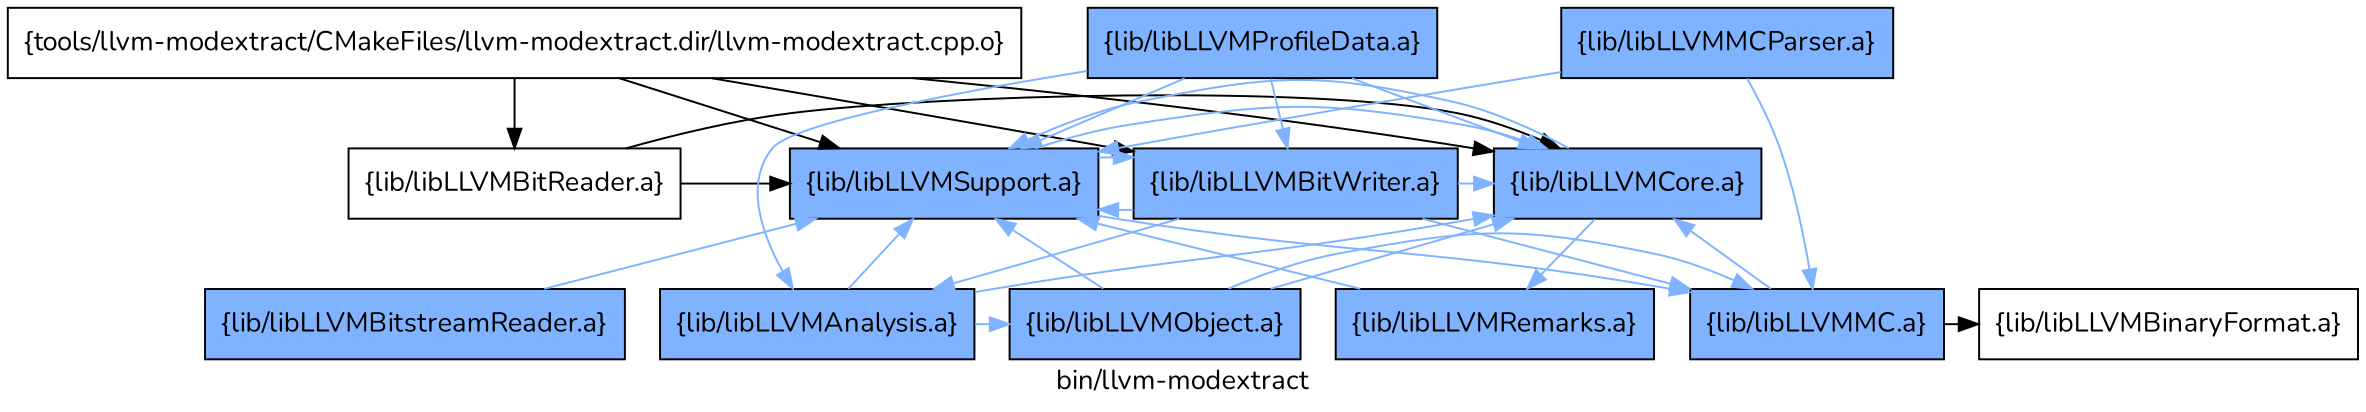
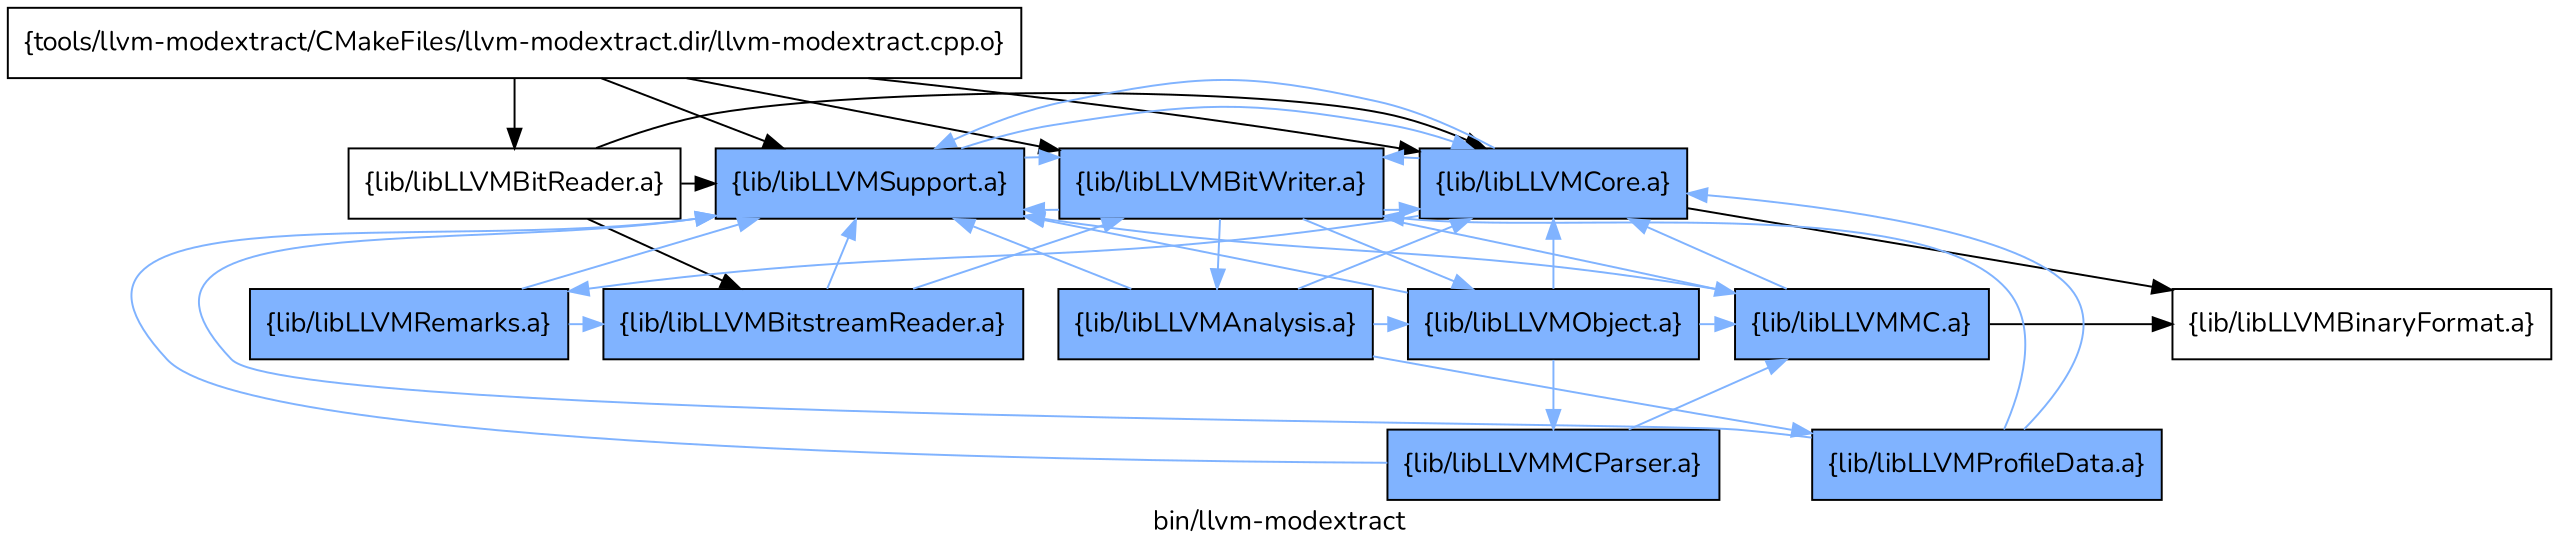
edge "{lib/libLLVMProfileData.a}" -> "{lib/libLLVMAnalysis.a}": reversed
edge "{lib/libLLVMCore.a}" -> "{lib/libLLVMBitWriter.a}": added
edge "{lib/libLLVMBitWriter.a}" -> "{lib/libLLVMObject.a}": added
edge "{lib/libLLVMSupport.a}" -> "{lib/libLLVMMC.a}": reversed
edge "{lib/libLLVMBitReader.a}" -> "{lib/libLLVMBitstreamReader.a}": added
edge "{lib/libLLVMCore.a}" -> "{lib/libLLVMBinaryFormat.a}": added
edge "{lib/libLLVMBitstreamReader.a}" -> "{lib/libLLVMBitWriter.a}": added
edge "{lib/libLLVMRemarks.a}" -> "{lib/libLLVMBitstreamReader.a}": added
edge "{lib/libLLVMObject.a}" -> "{lib/libLLVMMCParser.a}": added
